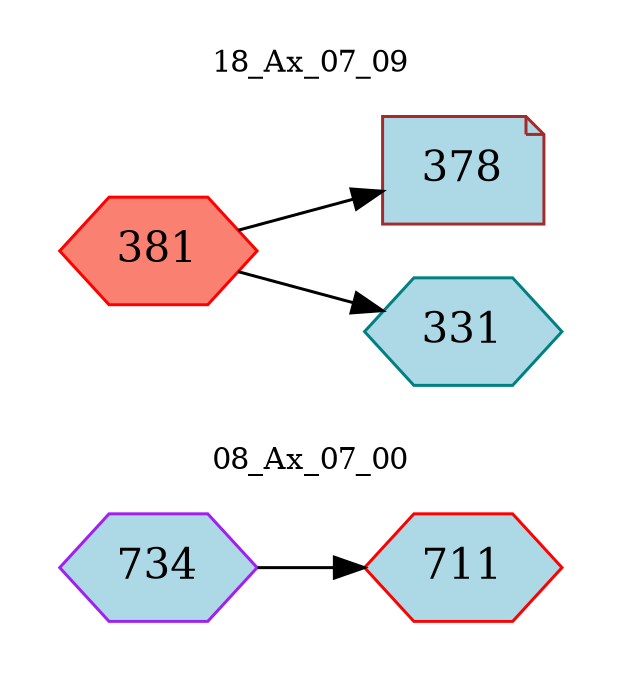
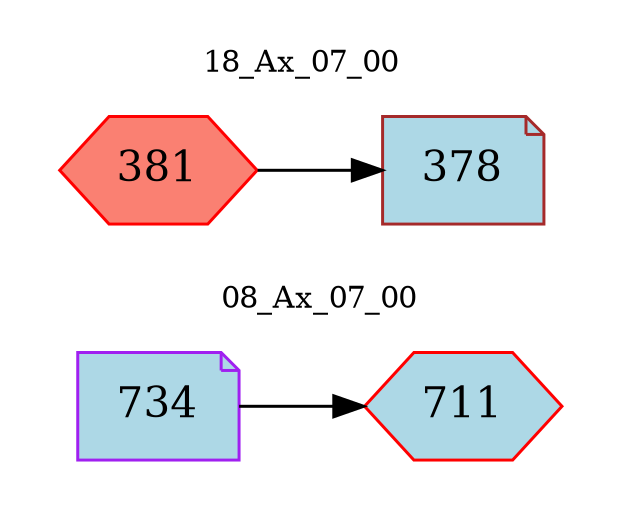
cluster "18_Ax_07_09": label "18_Ax_07_09" -> "18_Ax_07_00"
node "331": removed
node "734": shape hexagon -> note
